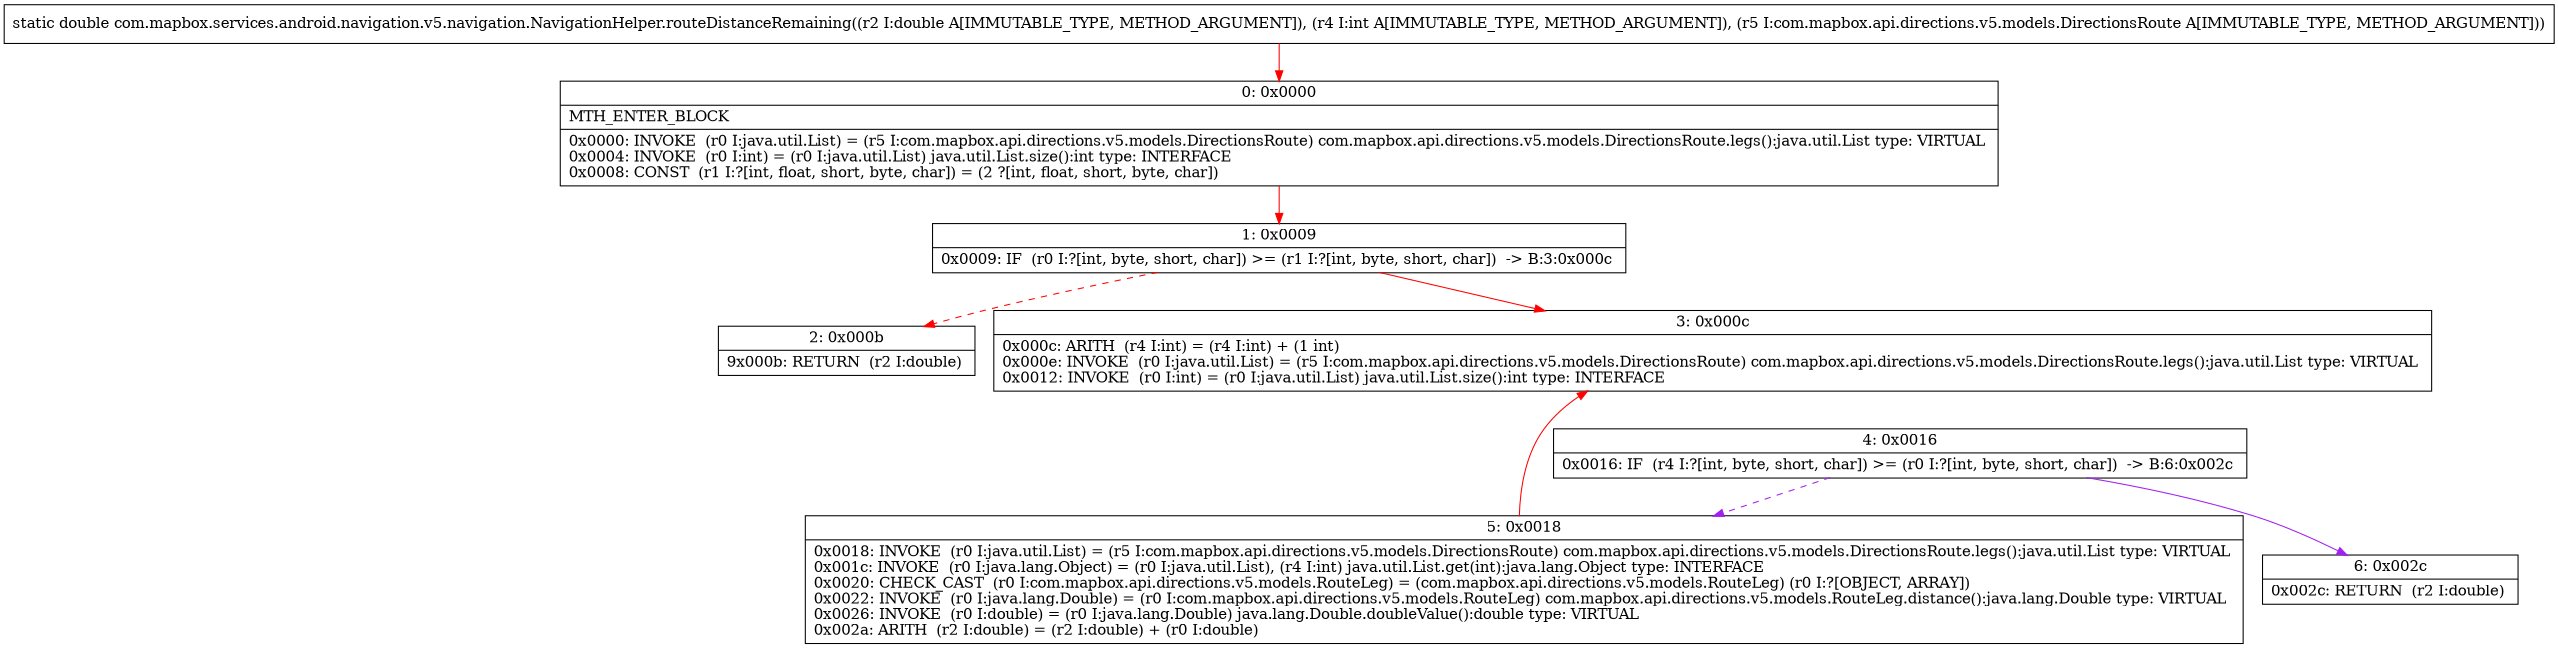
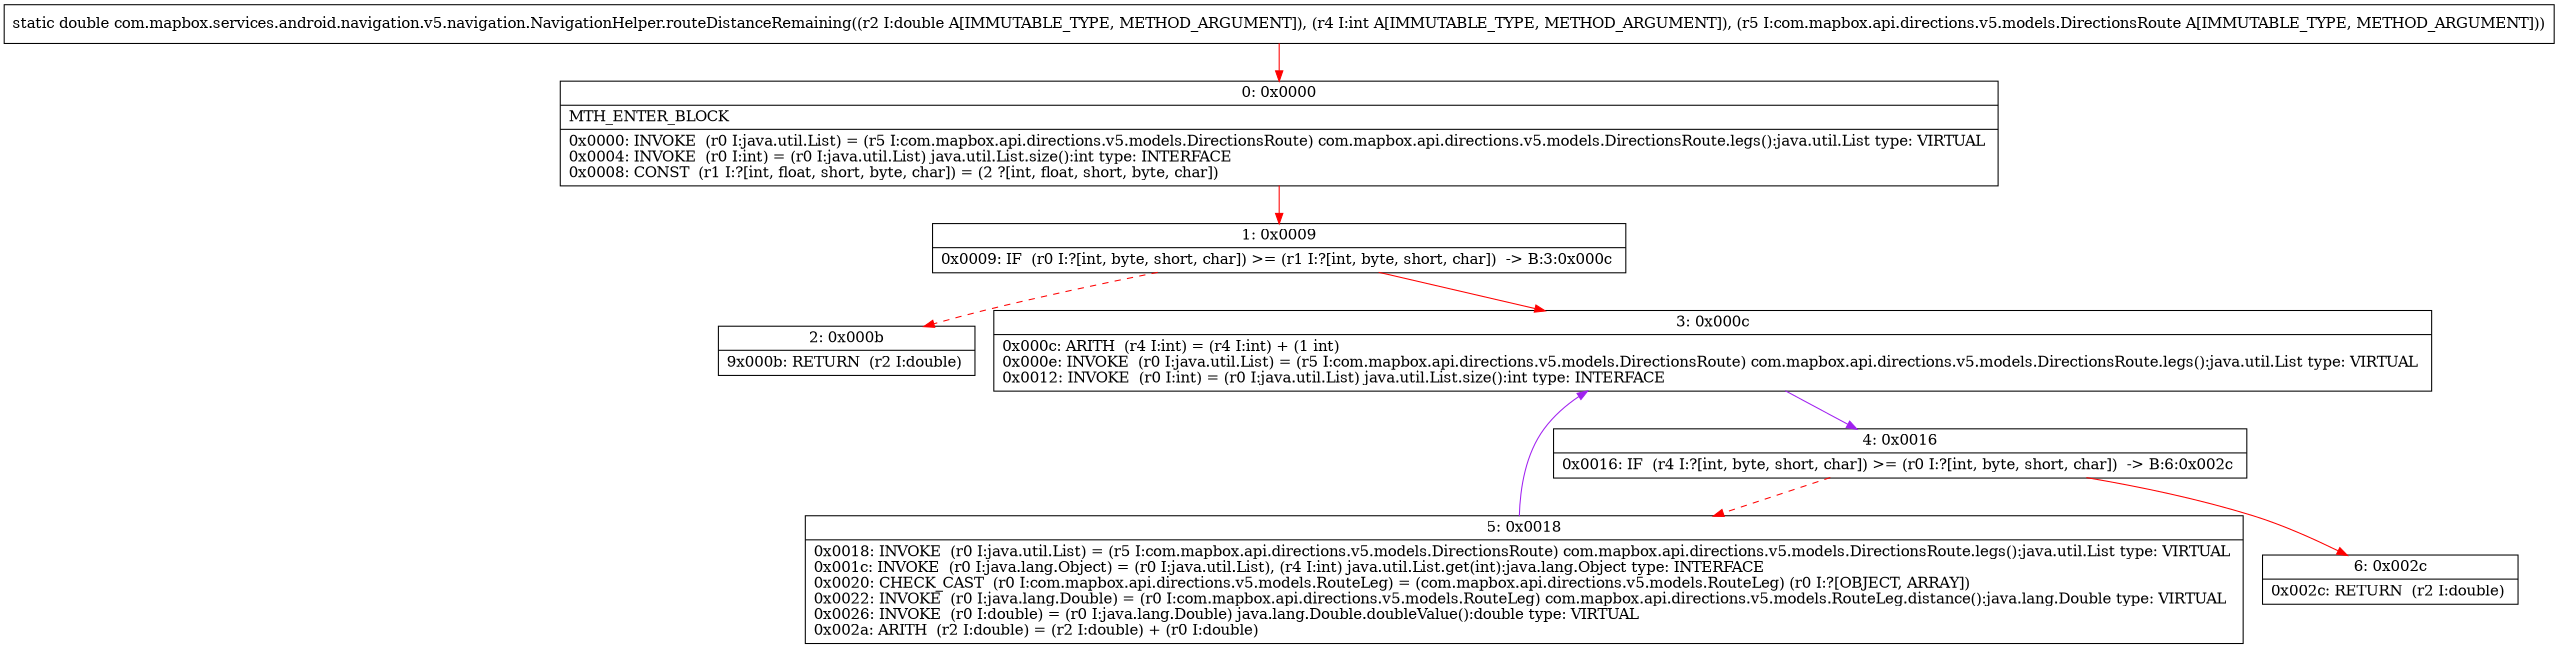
edge "3: 0x000c" -> "4: 0x0016": added
edge "5: 0x0018" -> "3: 0x000c": color red -> purple
edge "4: 0x0016" -> "5: 0x0018": color purple -> red
edge "4: 0x0016" -> "6: 0x002c": color purple -> red
